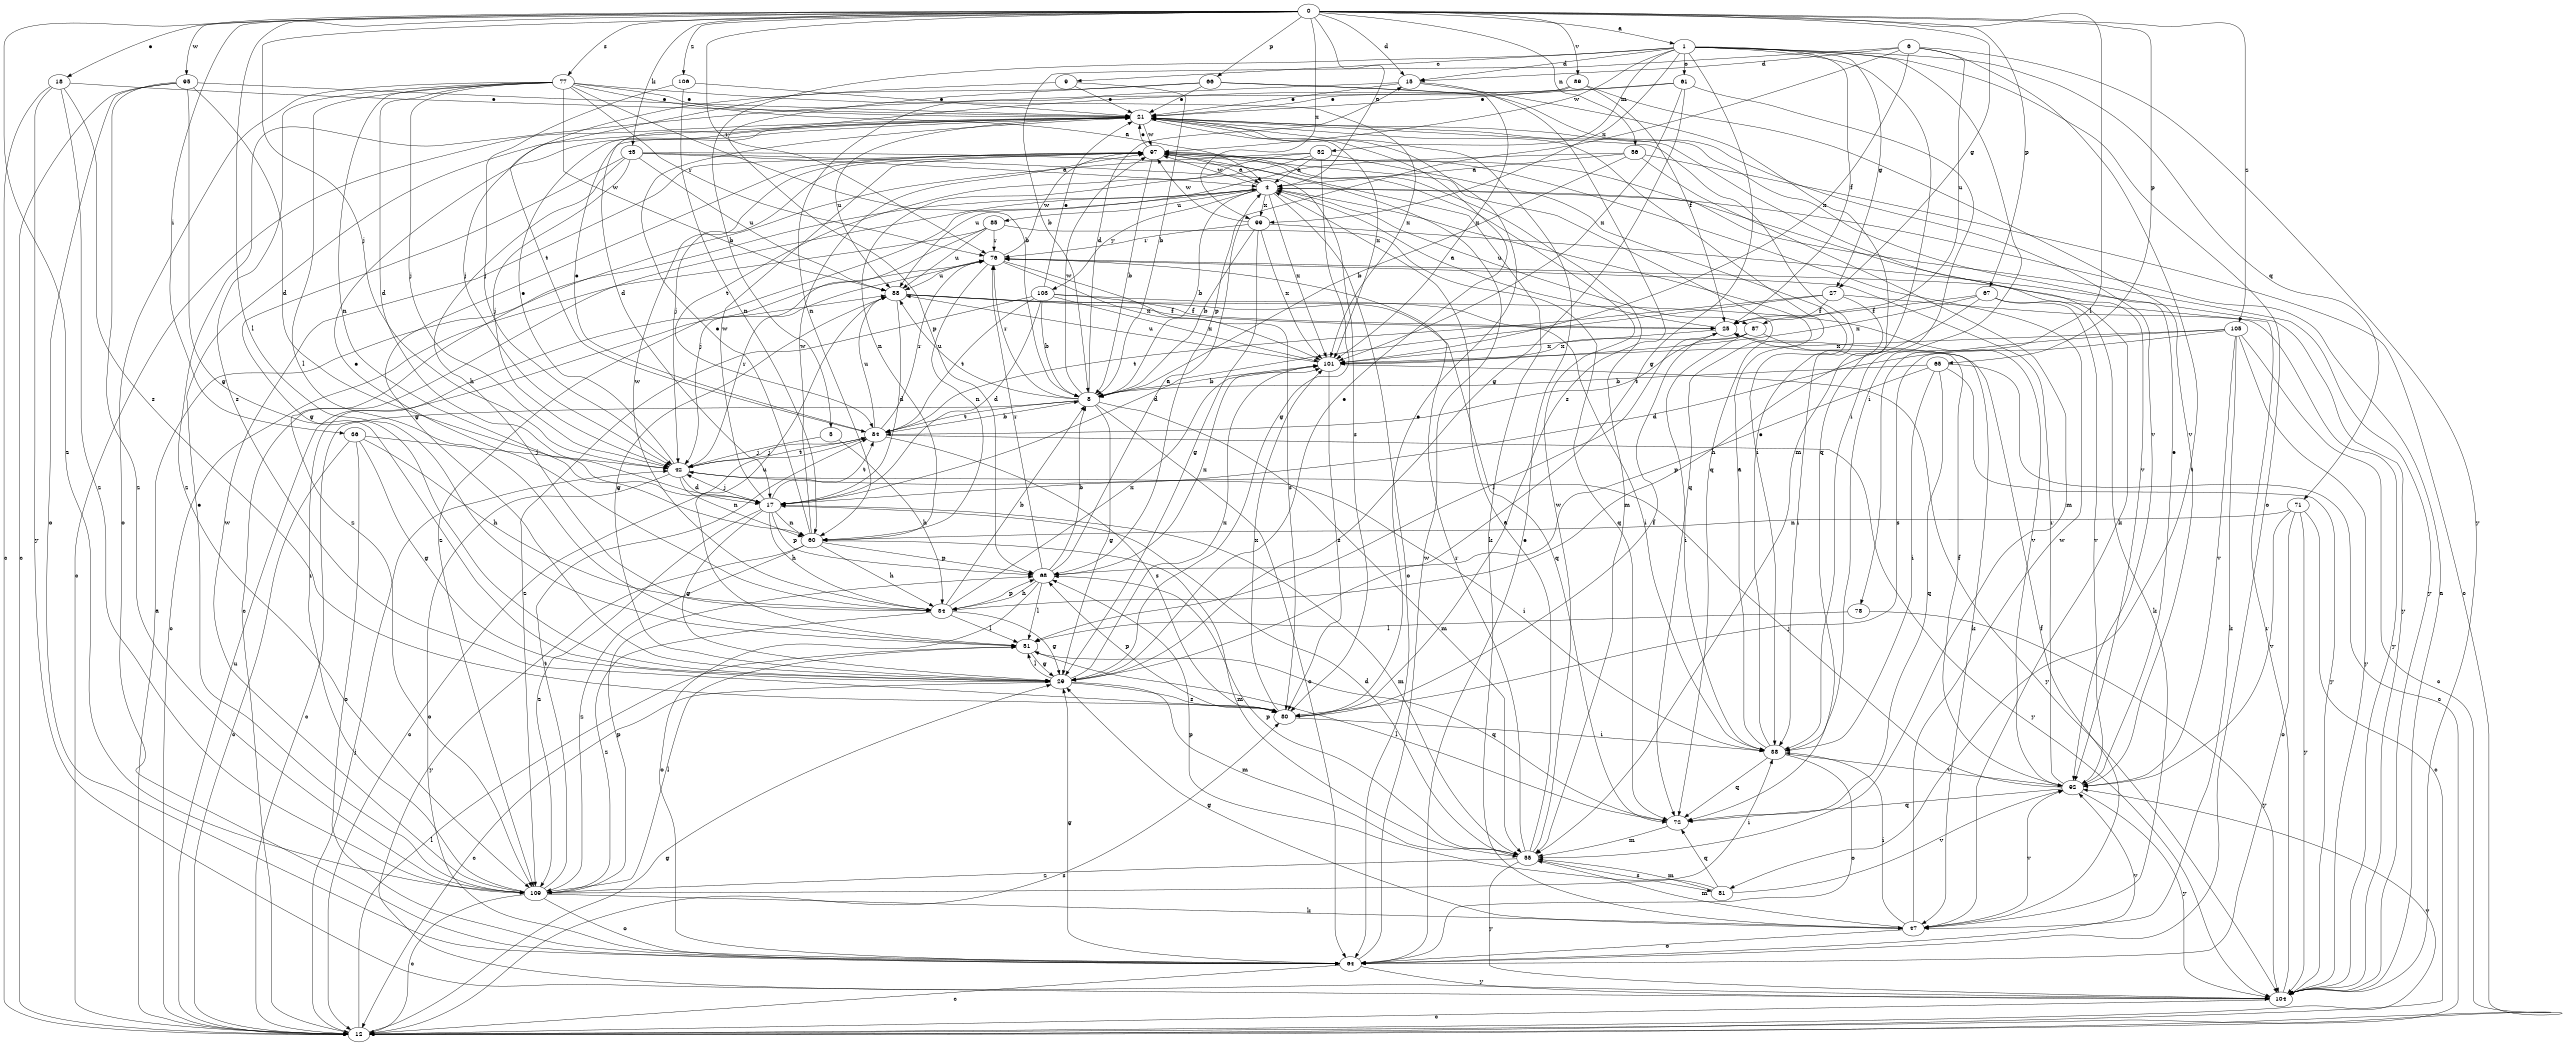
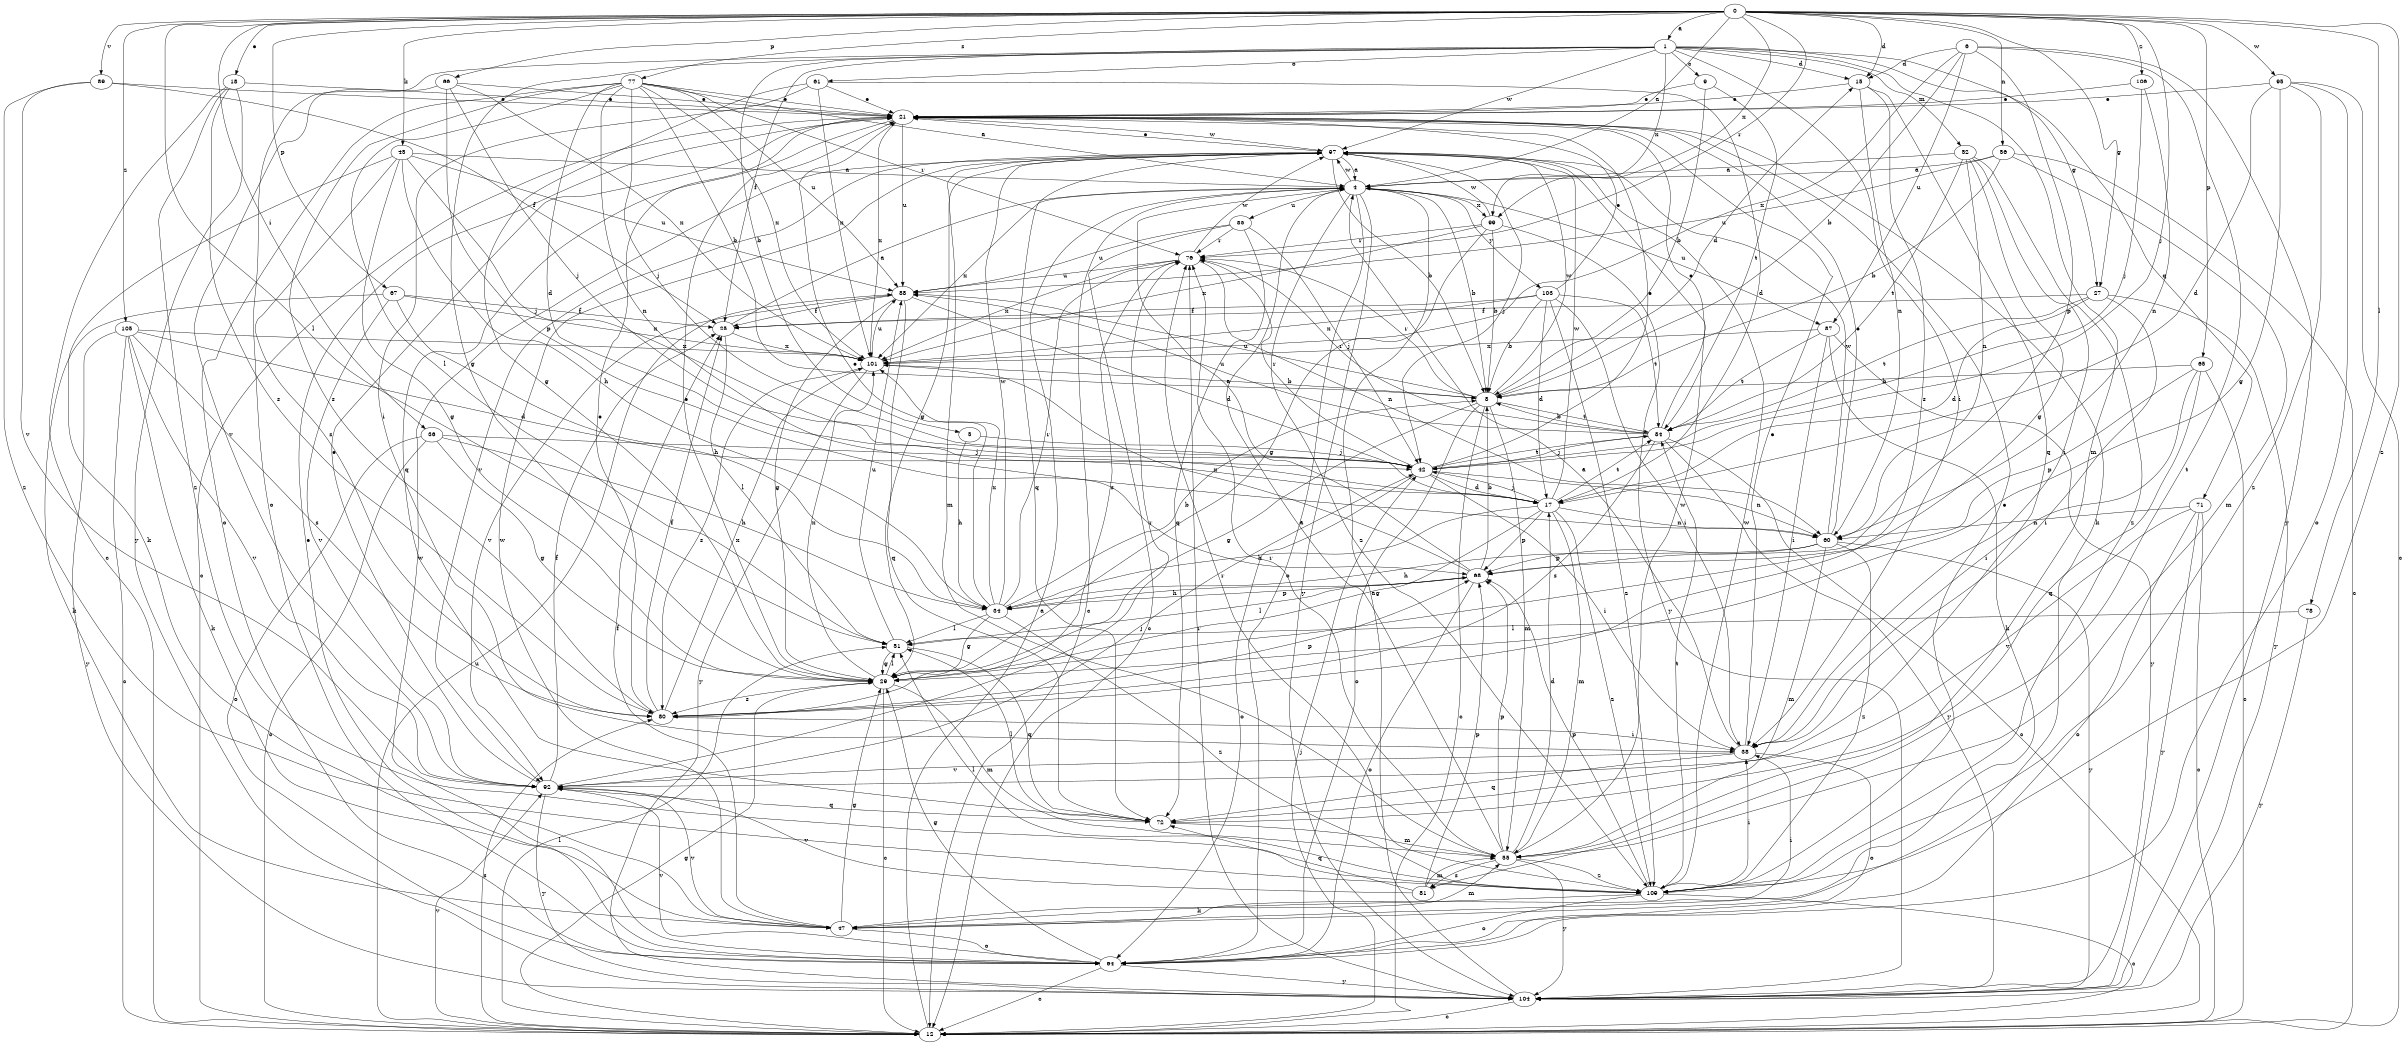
edge "77" -> "88": label "w" -> "u"
edge "68" -> "76": now "34" -> "76"
edge "65" -> "104": now "87" -> "104"
